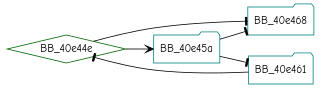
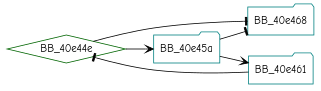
edge "BB_40e45a" -> "BB_40e461": arrowhead tee -> vee
